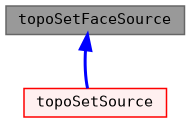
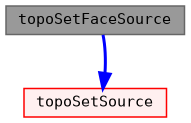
edge "topoSetSource" -> "topoSetFaceSource": reversed
